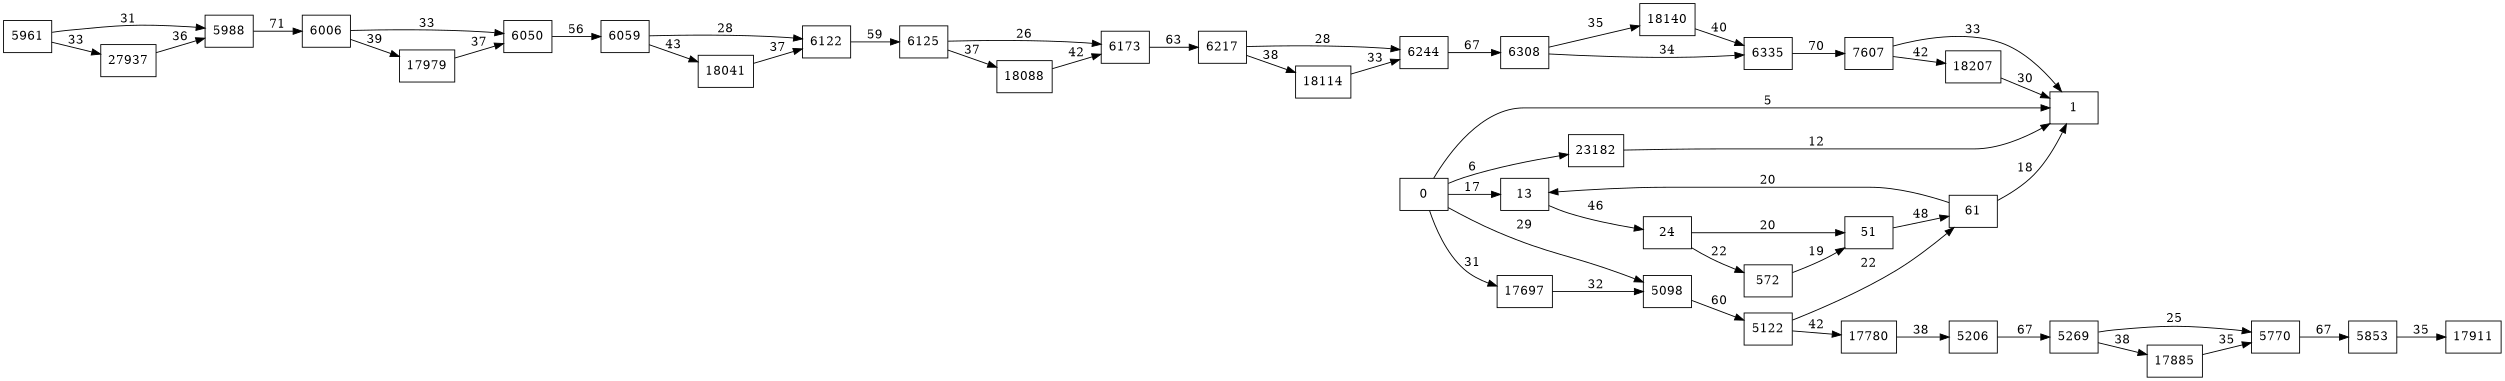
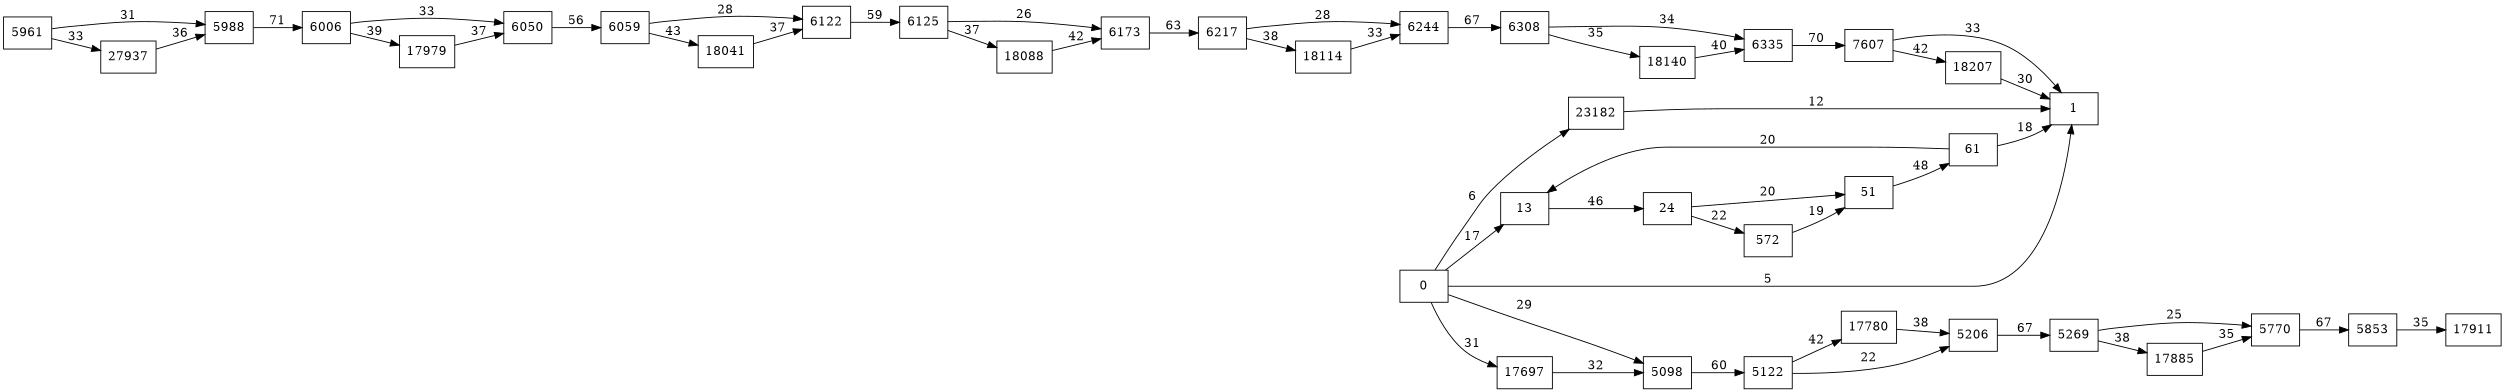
edge "5122" -> "61": now "5122" -> "5206"
